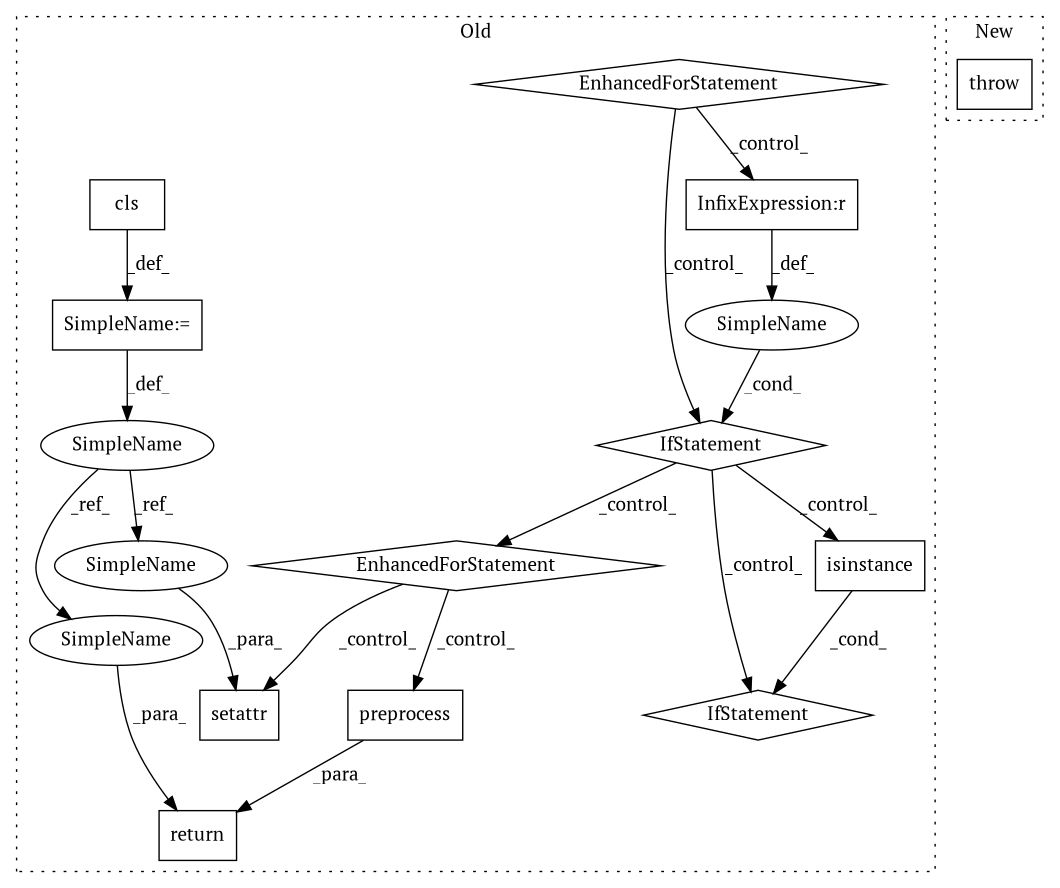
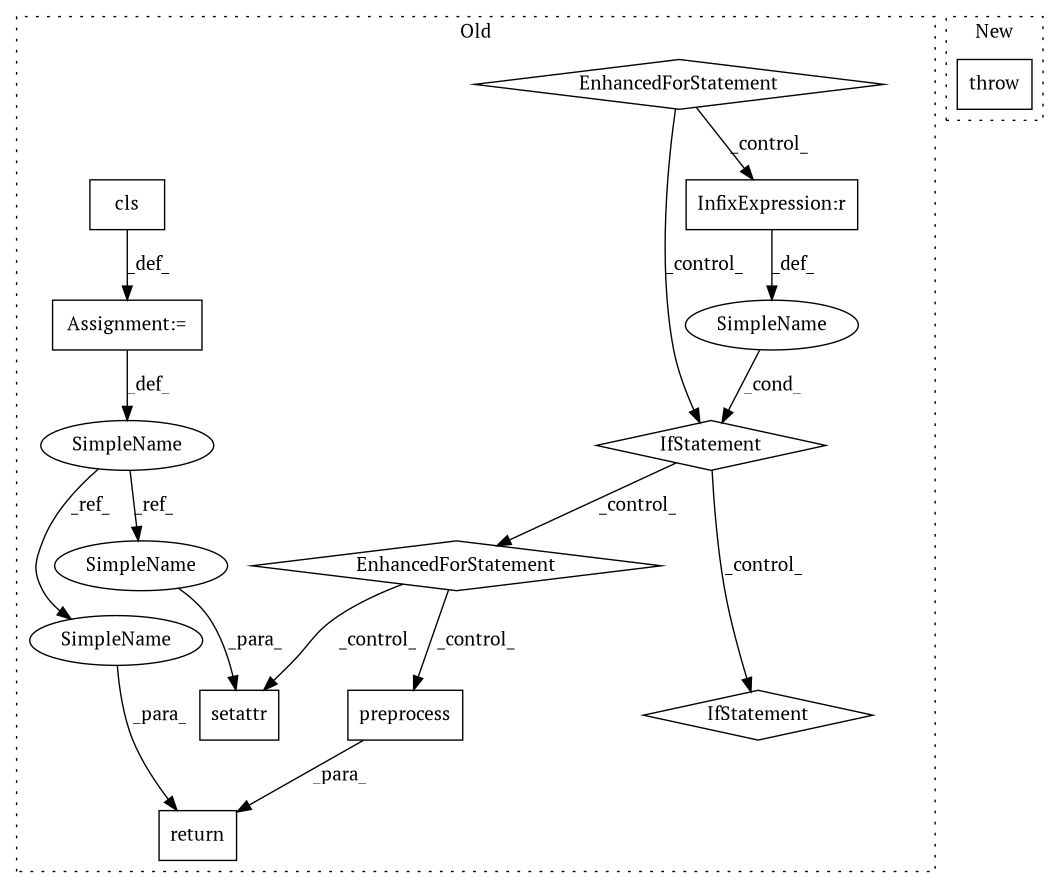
node "SimpleName:=": label "SimpleName:=" -> "Assignment:="
node "isinstance": removed
